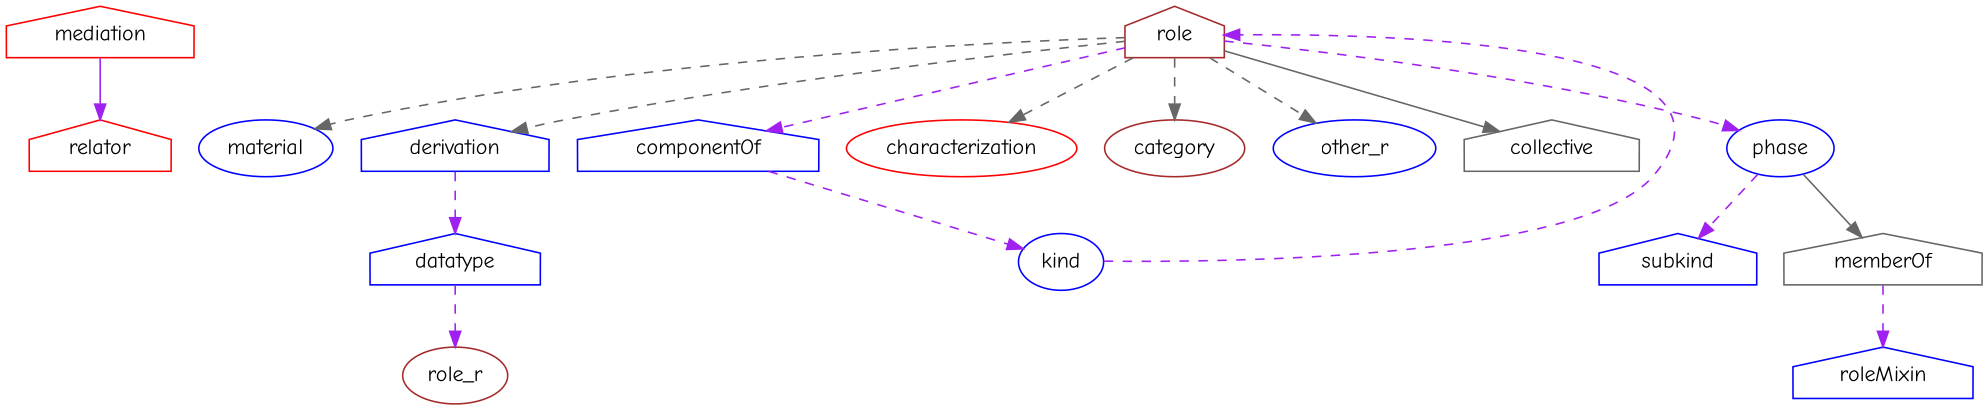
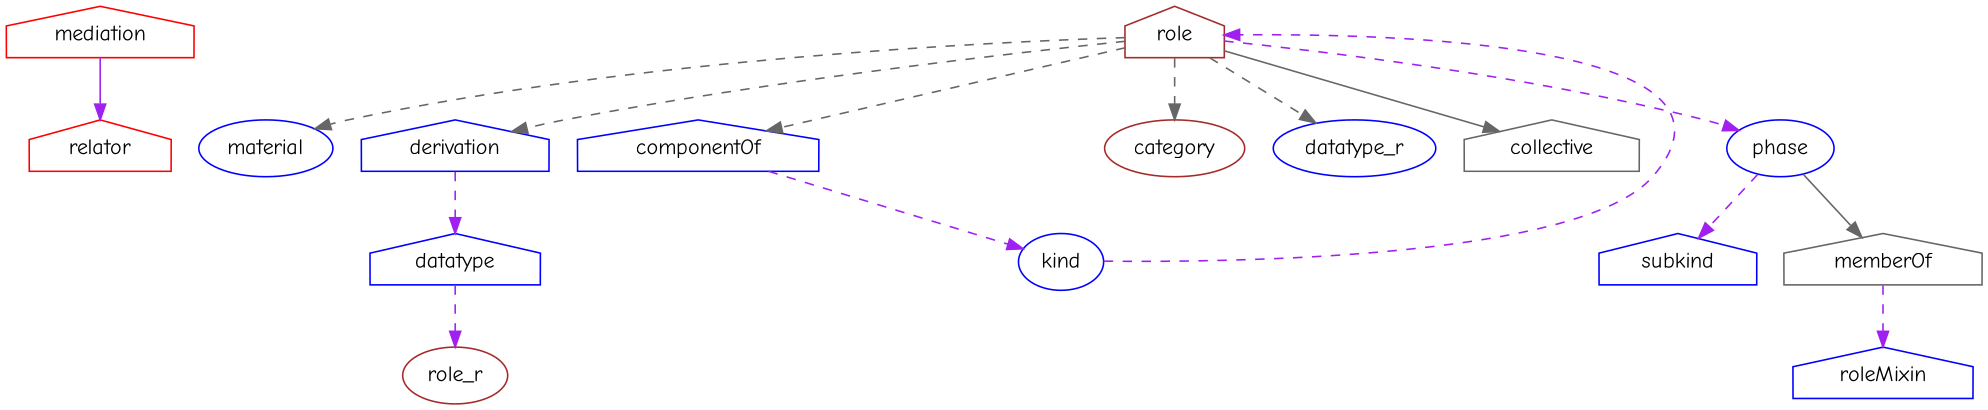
edge "role" -> "componentOf": color purple -> gray40
node "characterization": removed
node "other_r": label "other_r" -> "datatype_r"
